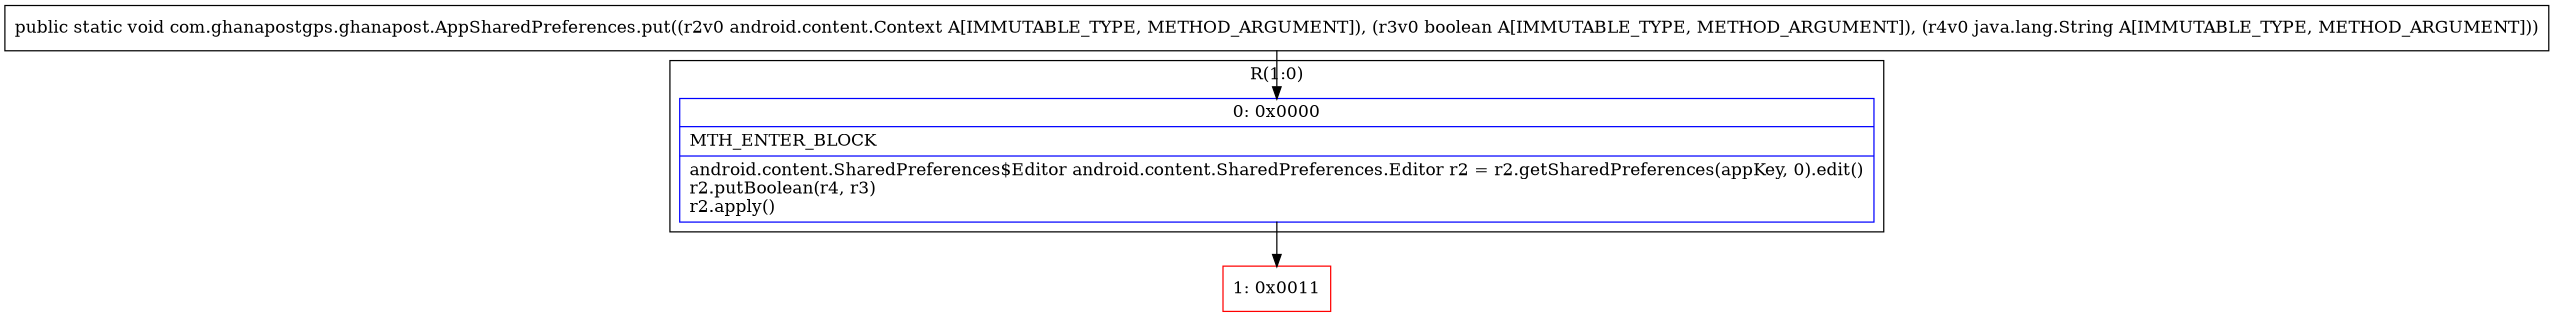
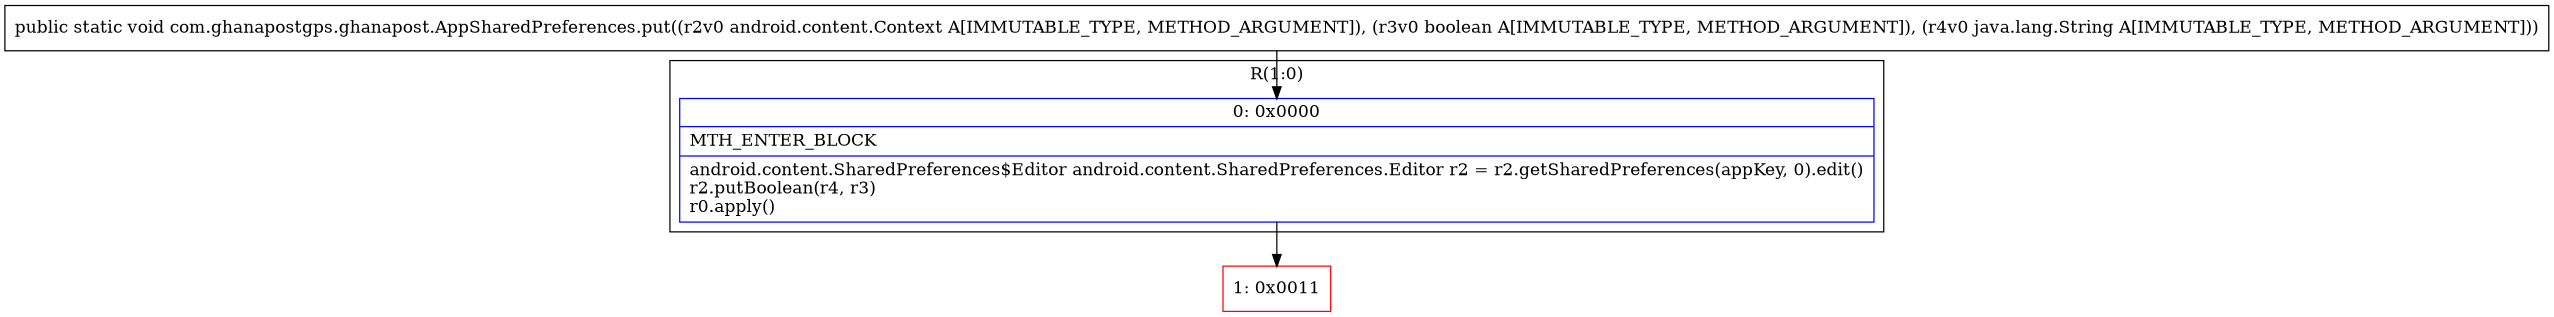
node "0: 0x0000": text "r2.apply()" -> "r0.apply()"
